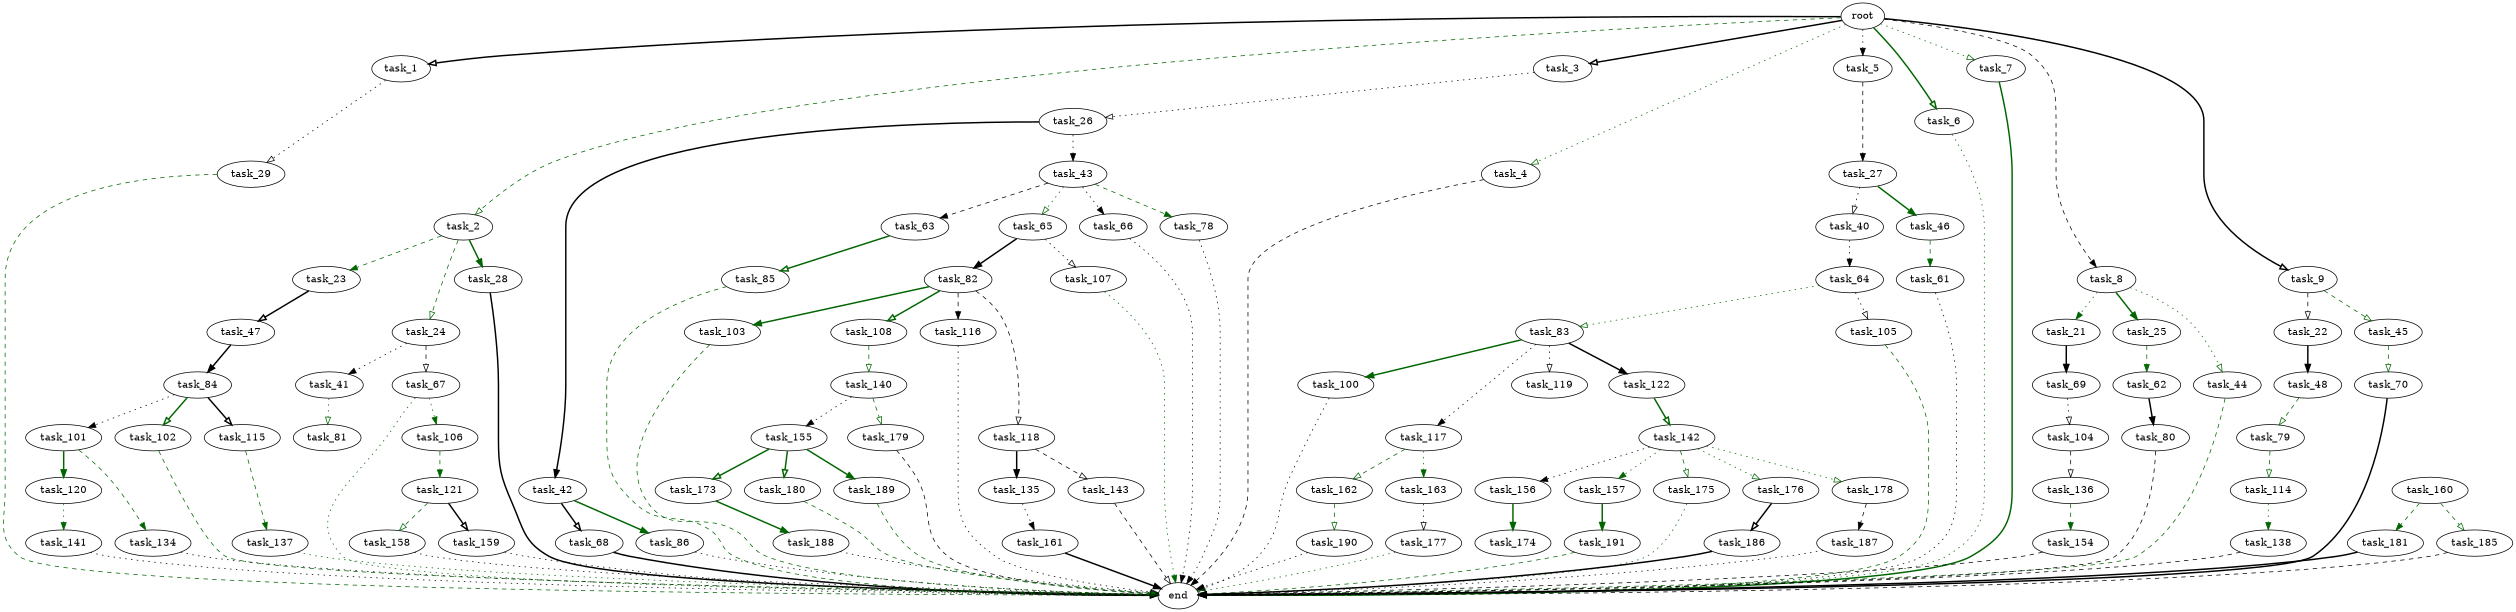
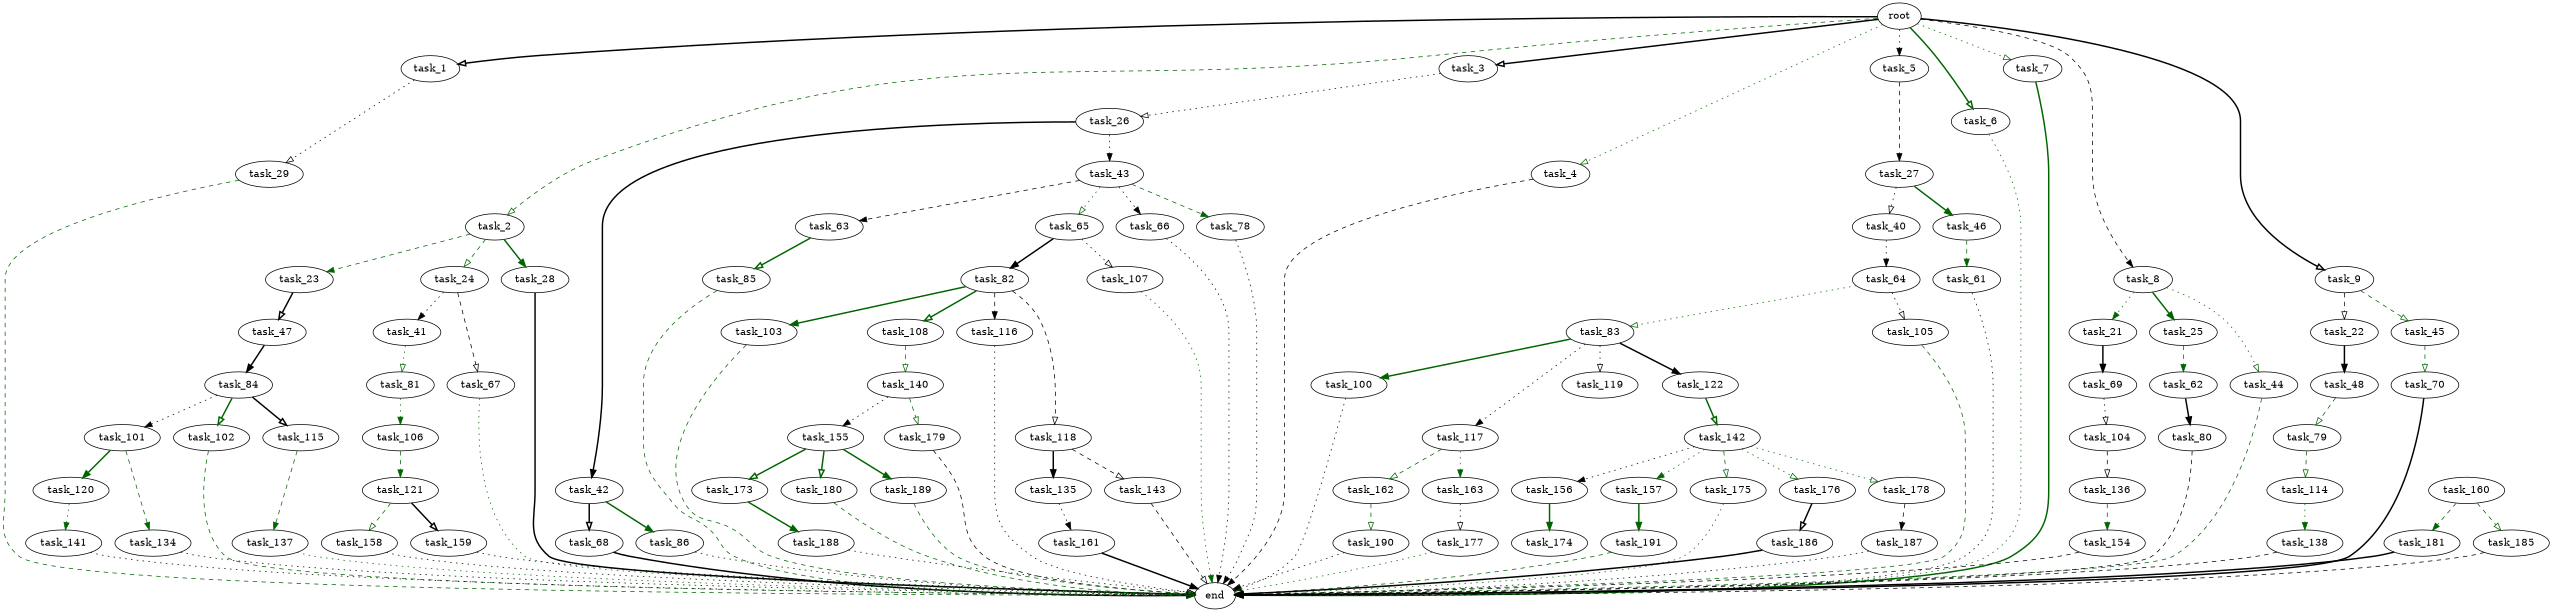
edge "task_67" -> "task_106": now "task_81" -> "task_106"
